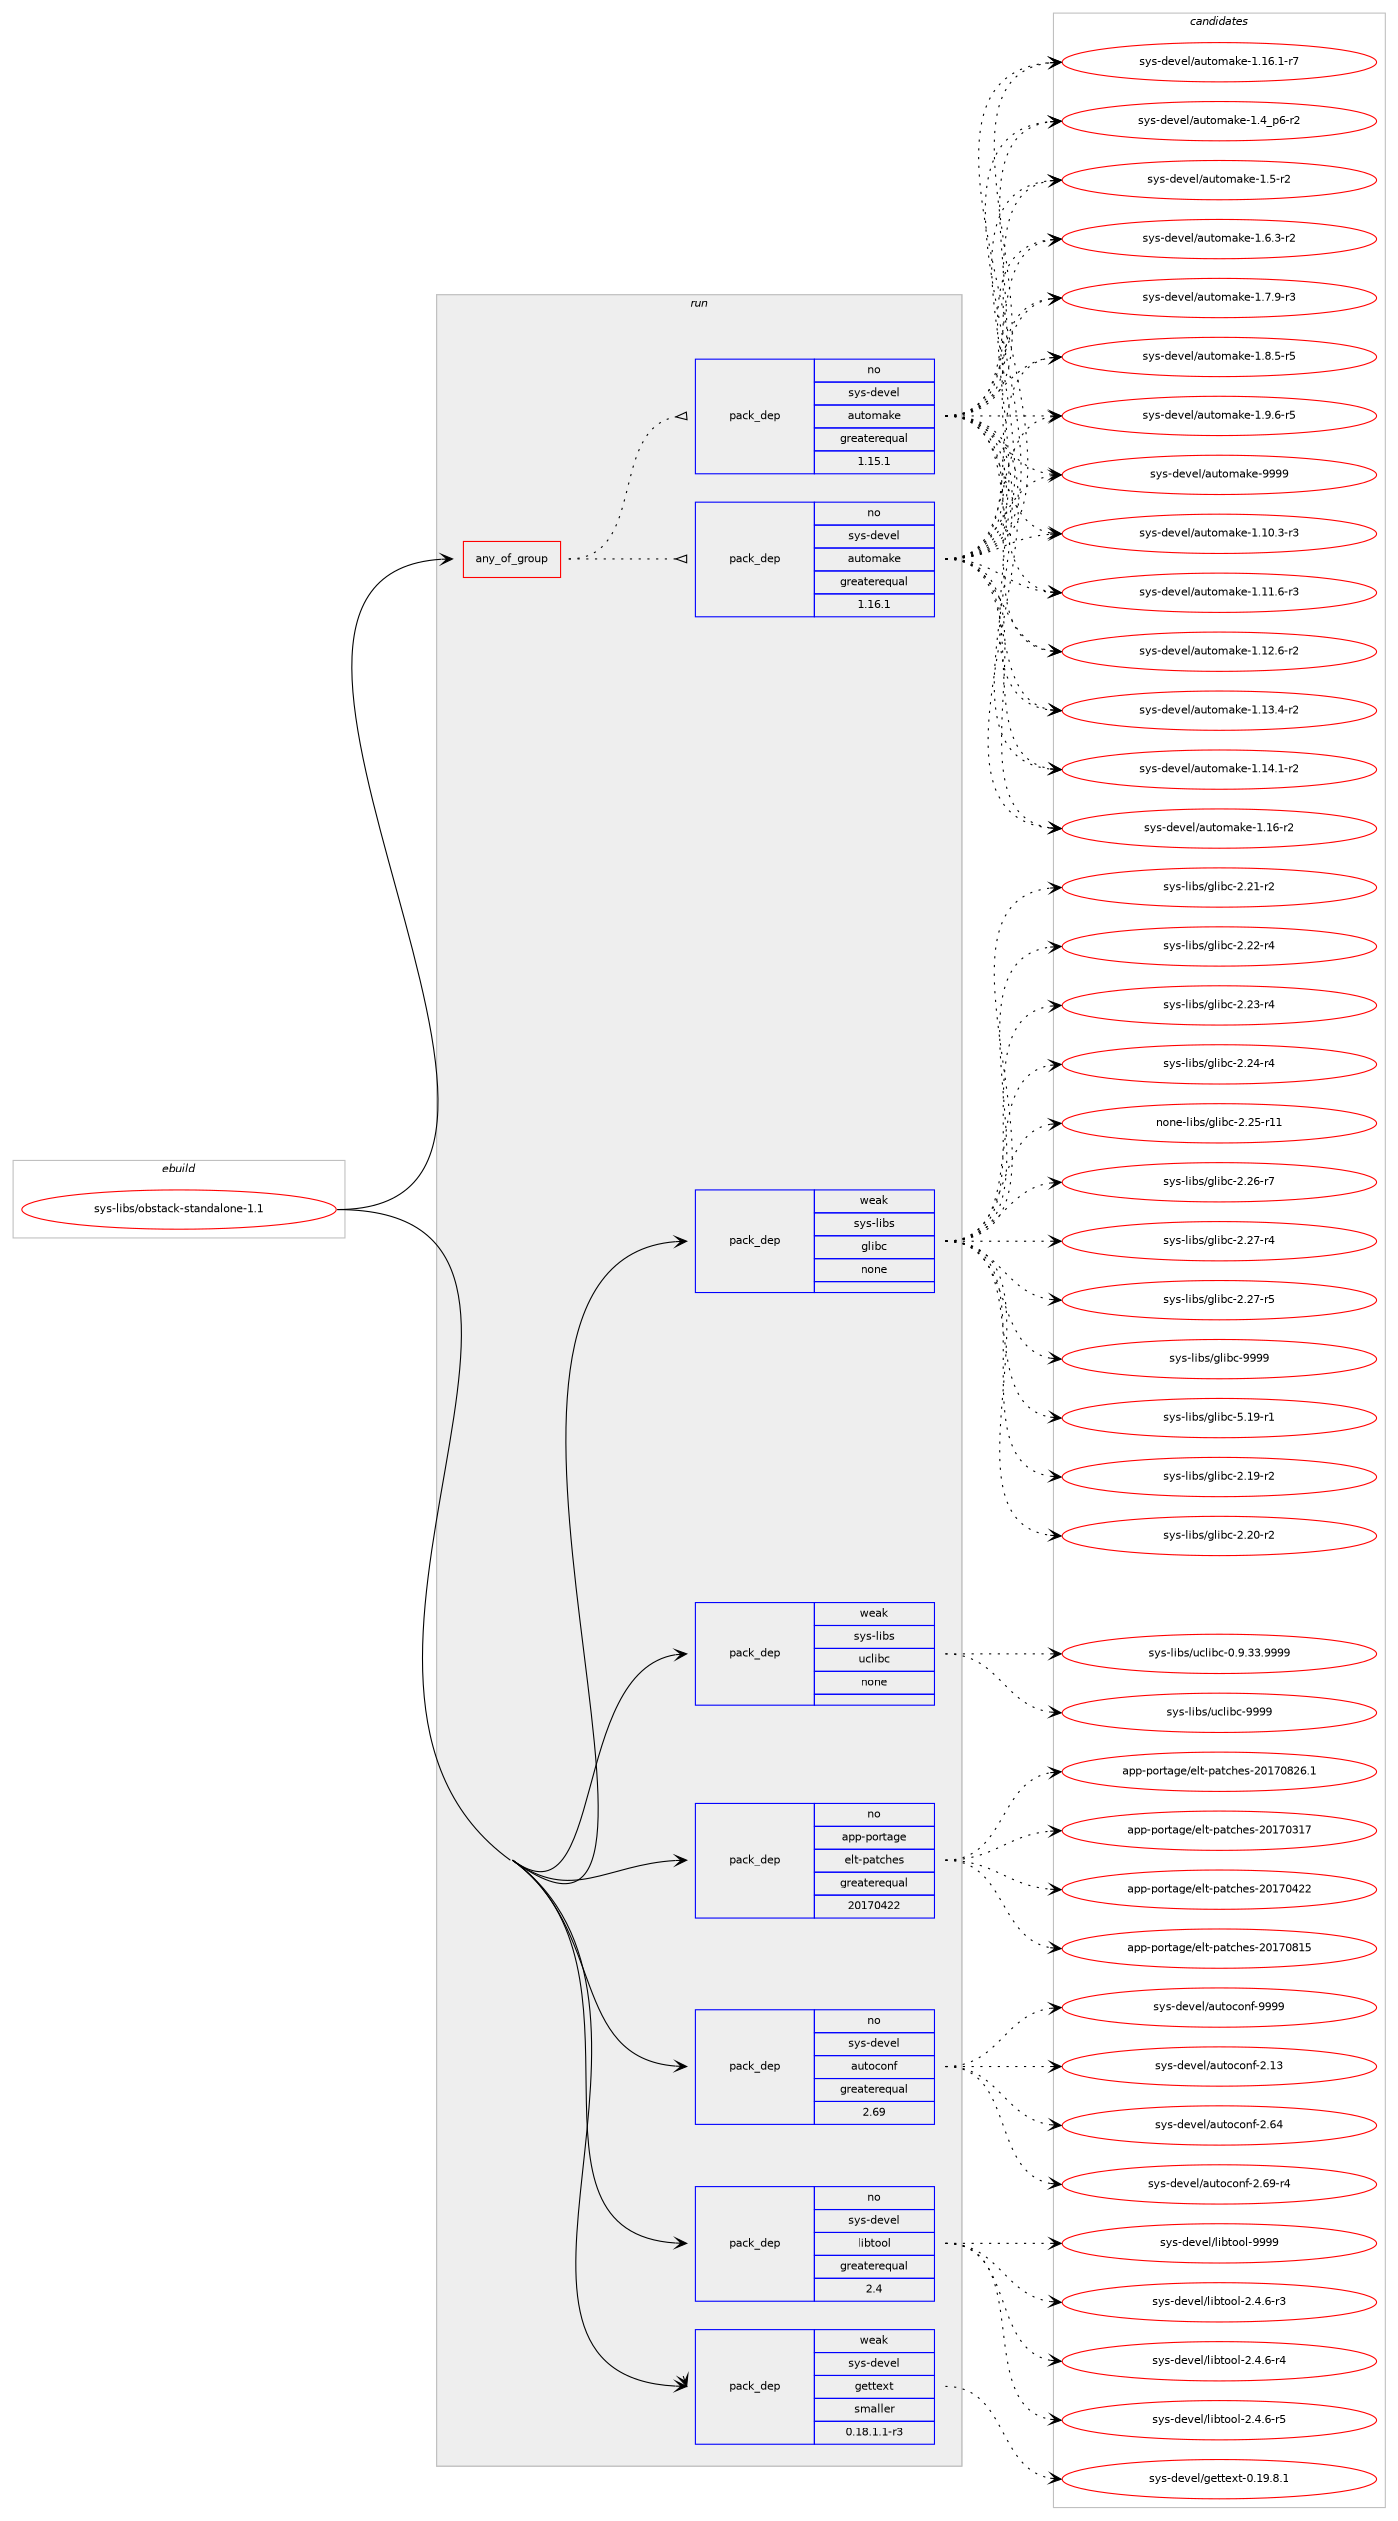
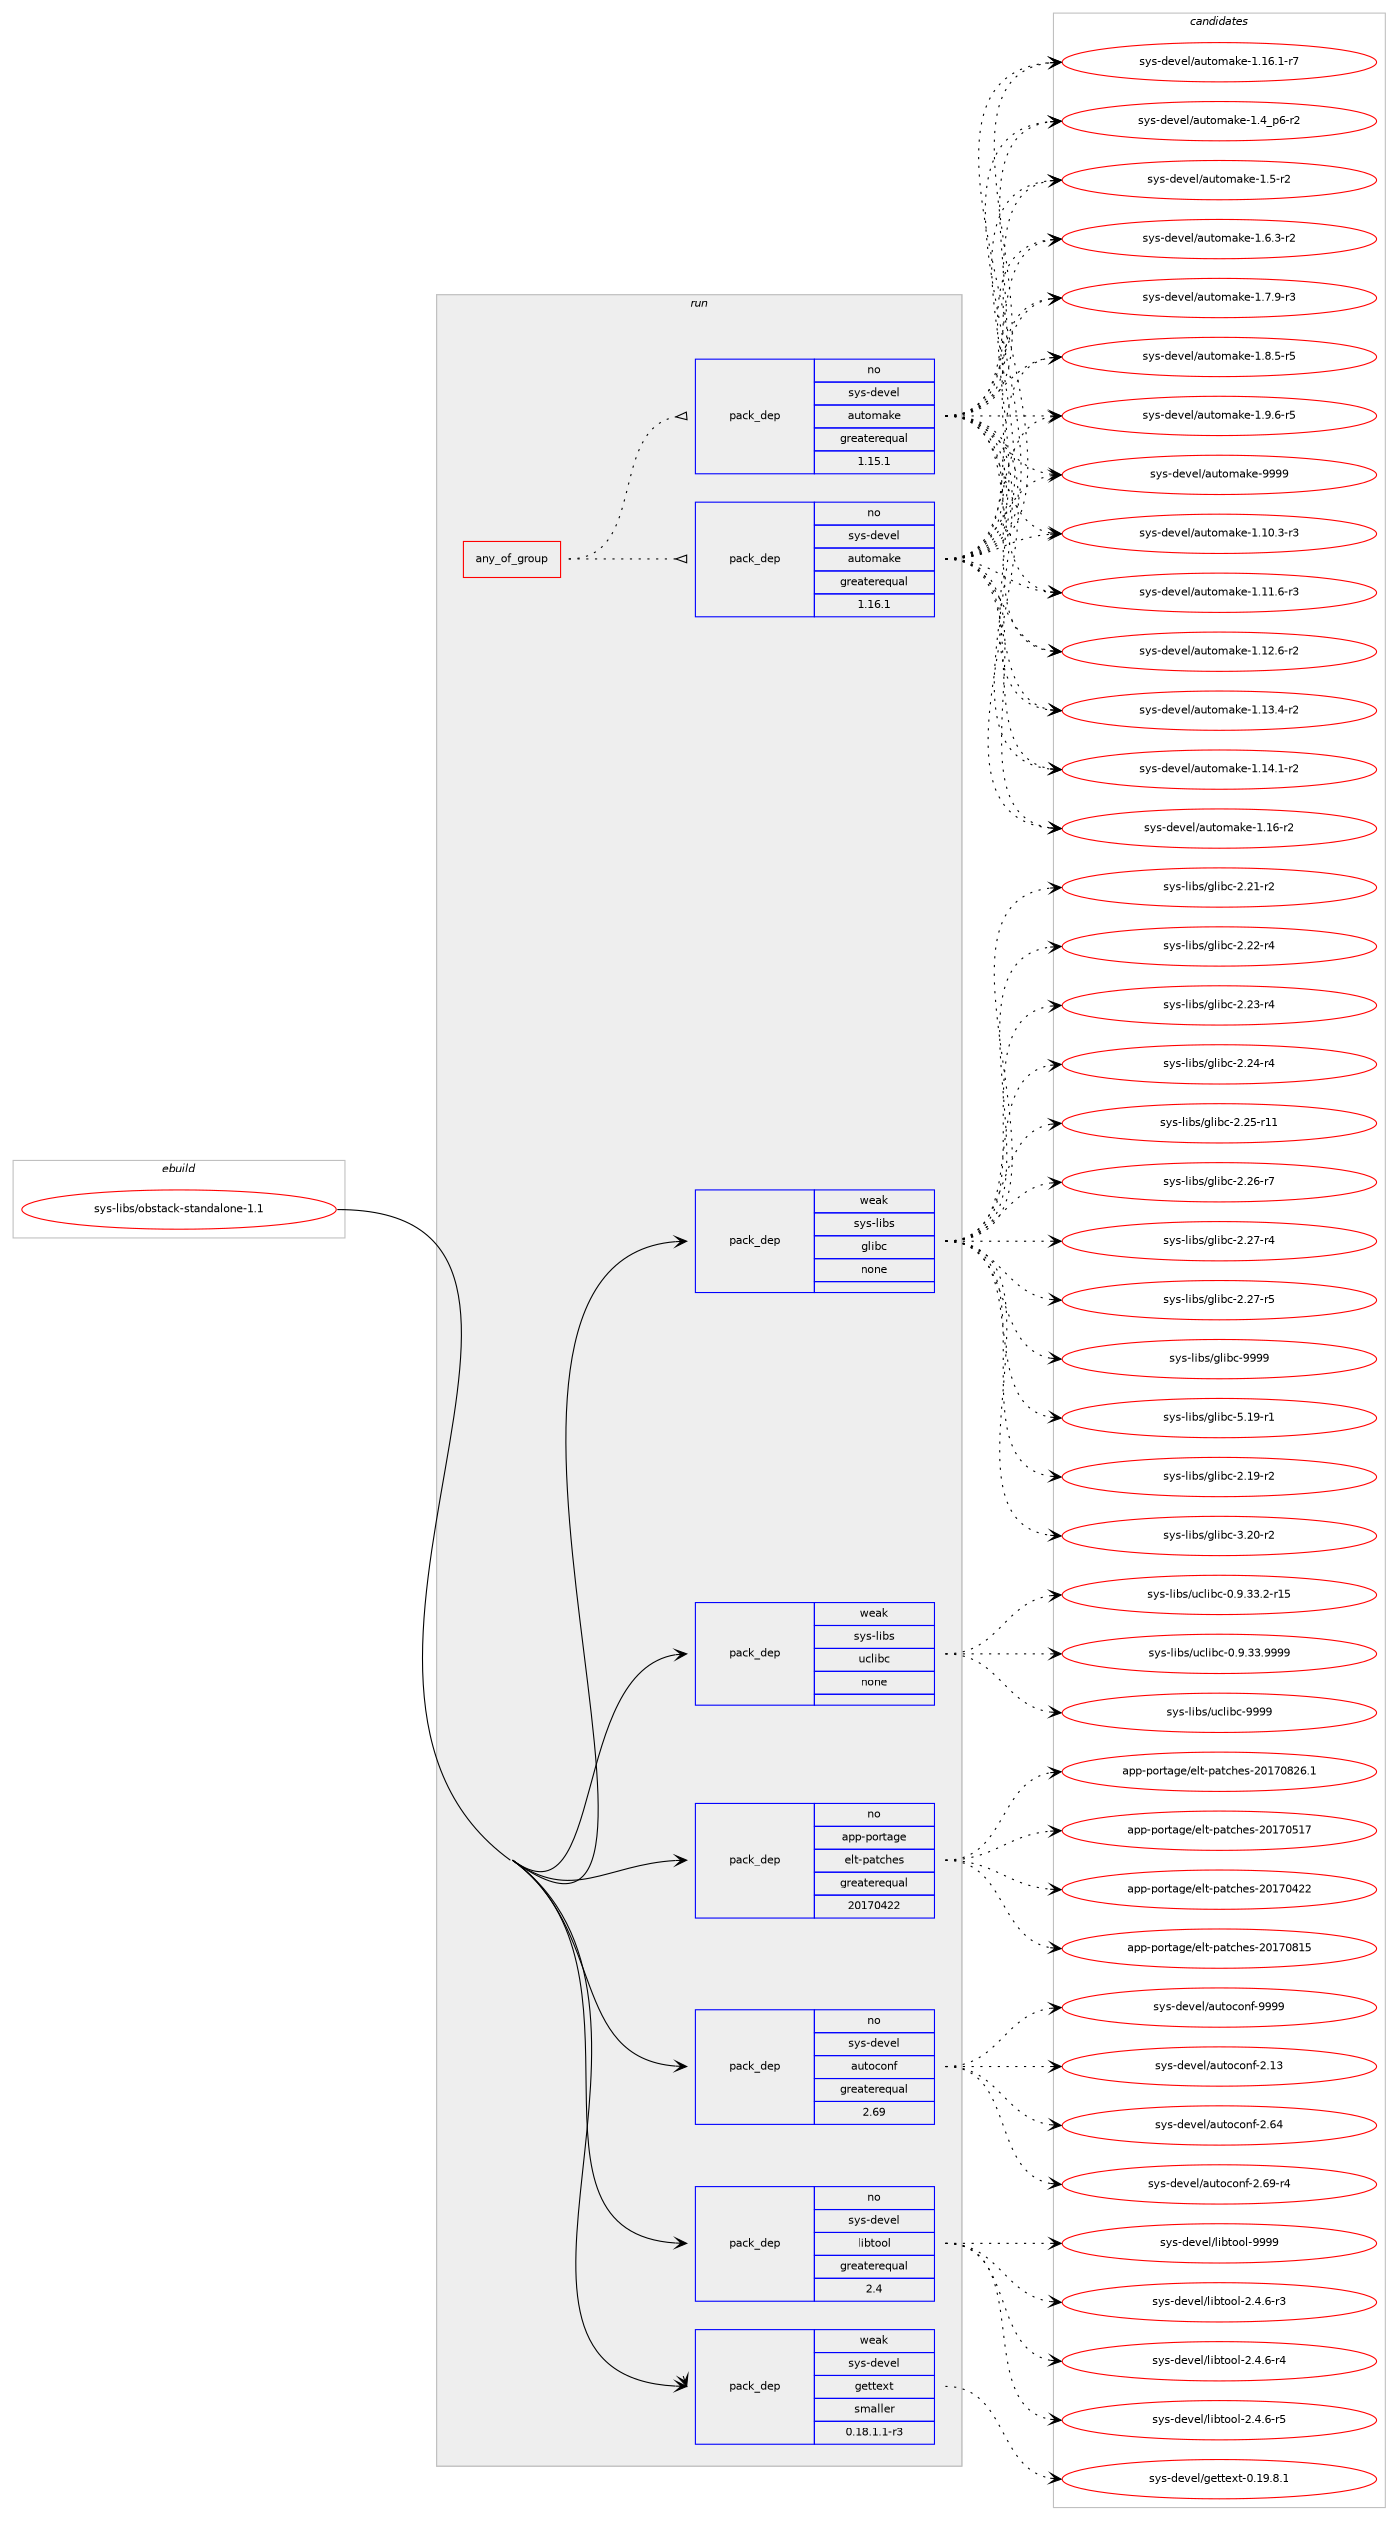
edge "sys-libs/obstack-standalone-1.1" -> "any_of_group": removed
node "none-libs/glibc-2.25-r11": label "none-libs/glibc-2.25-r11" -> "sys-libs/glibc-2.25-r11"
node "sys-libs/glibc-2.20-r2": label "sys-libs/glibc-2.20-r2" -> "sys-libs/glibc-3.20-r2"
node "sys-libs/uclibc-0.9.33.2-r15": added
node "app-portage/elt-patches-20170317": label "app-portage/elt-patches-20170317" -> "app-portage/elt-patches-20170517"
